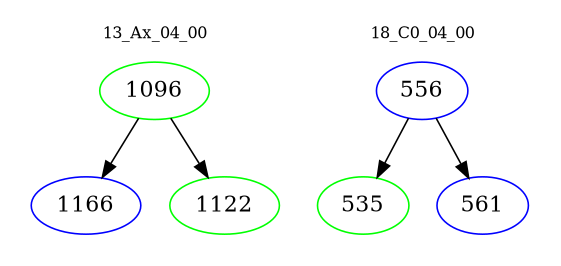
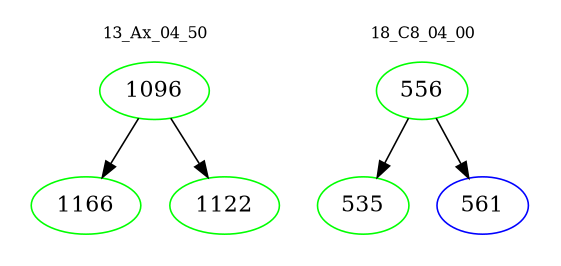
cluster "13_Ax_04_00": label "13_Ax_04_00" -> "13_Ax_04_50"
cluster "18_C0_04_00": label "18_C0_04_00" -> "18_C8_04_00"
node "556": color blue -> green
node "1166": color blue -> green
